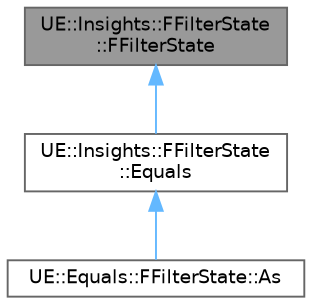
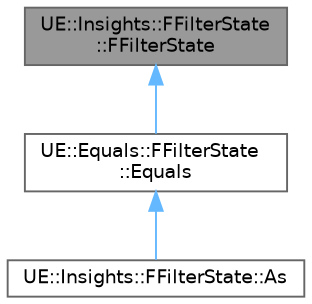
node "UE::Insights::FFilterState ::Equals": label "UE::Insights::FFilterState ::Equals" -> "UE::Equals::FFilterState ::Equals"
node "UE::Equals::FFilterState::As": label "UE::Equals::FFilterState::As" -> "UE::Insights::FFilterState::As"
